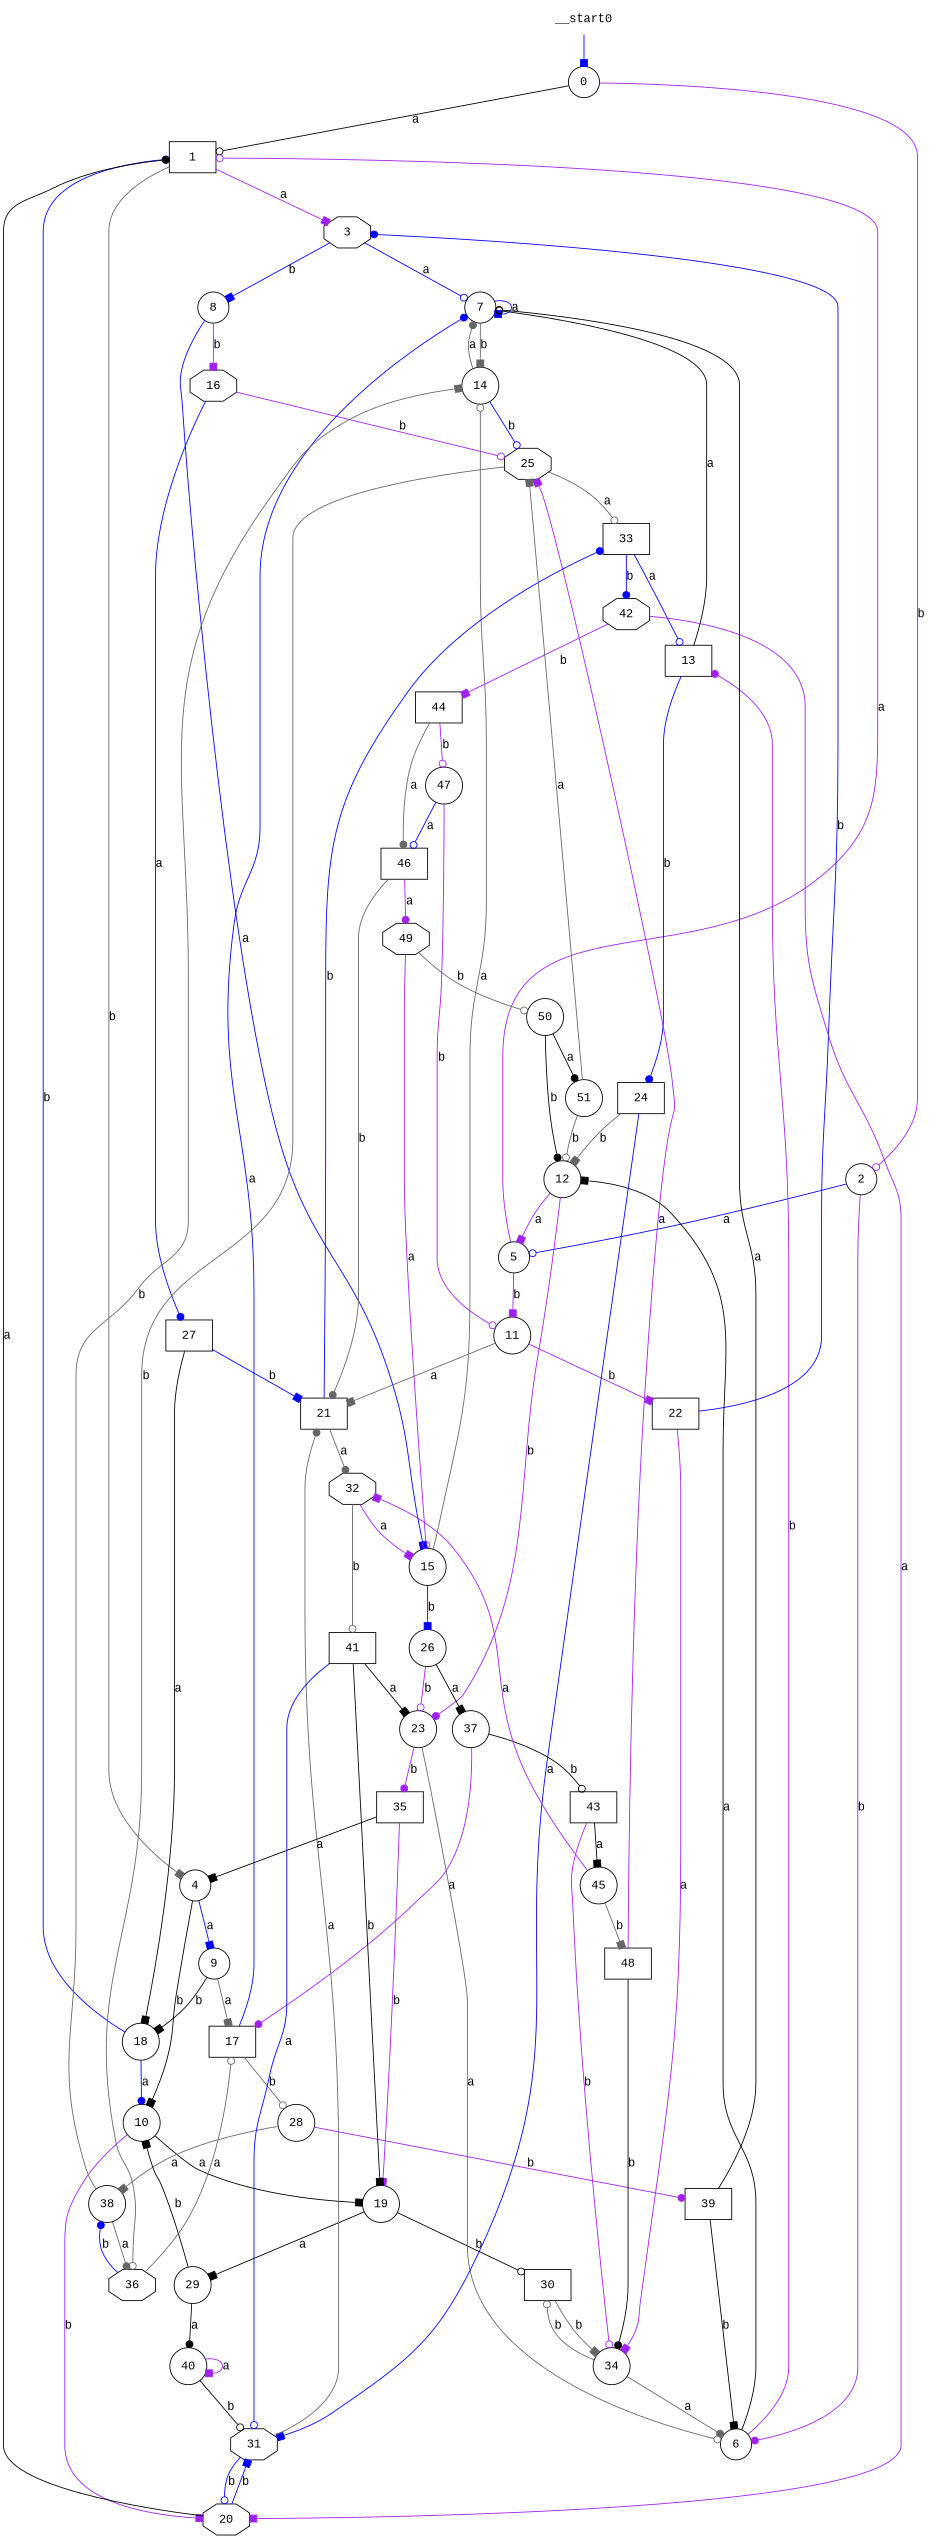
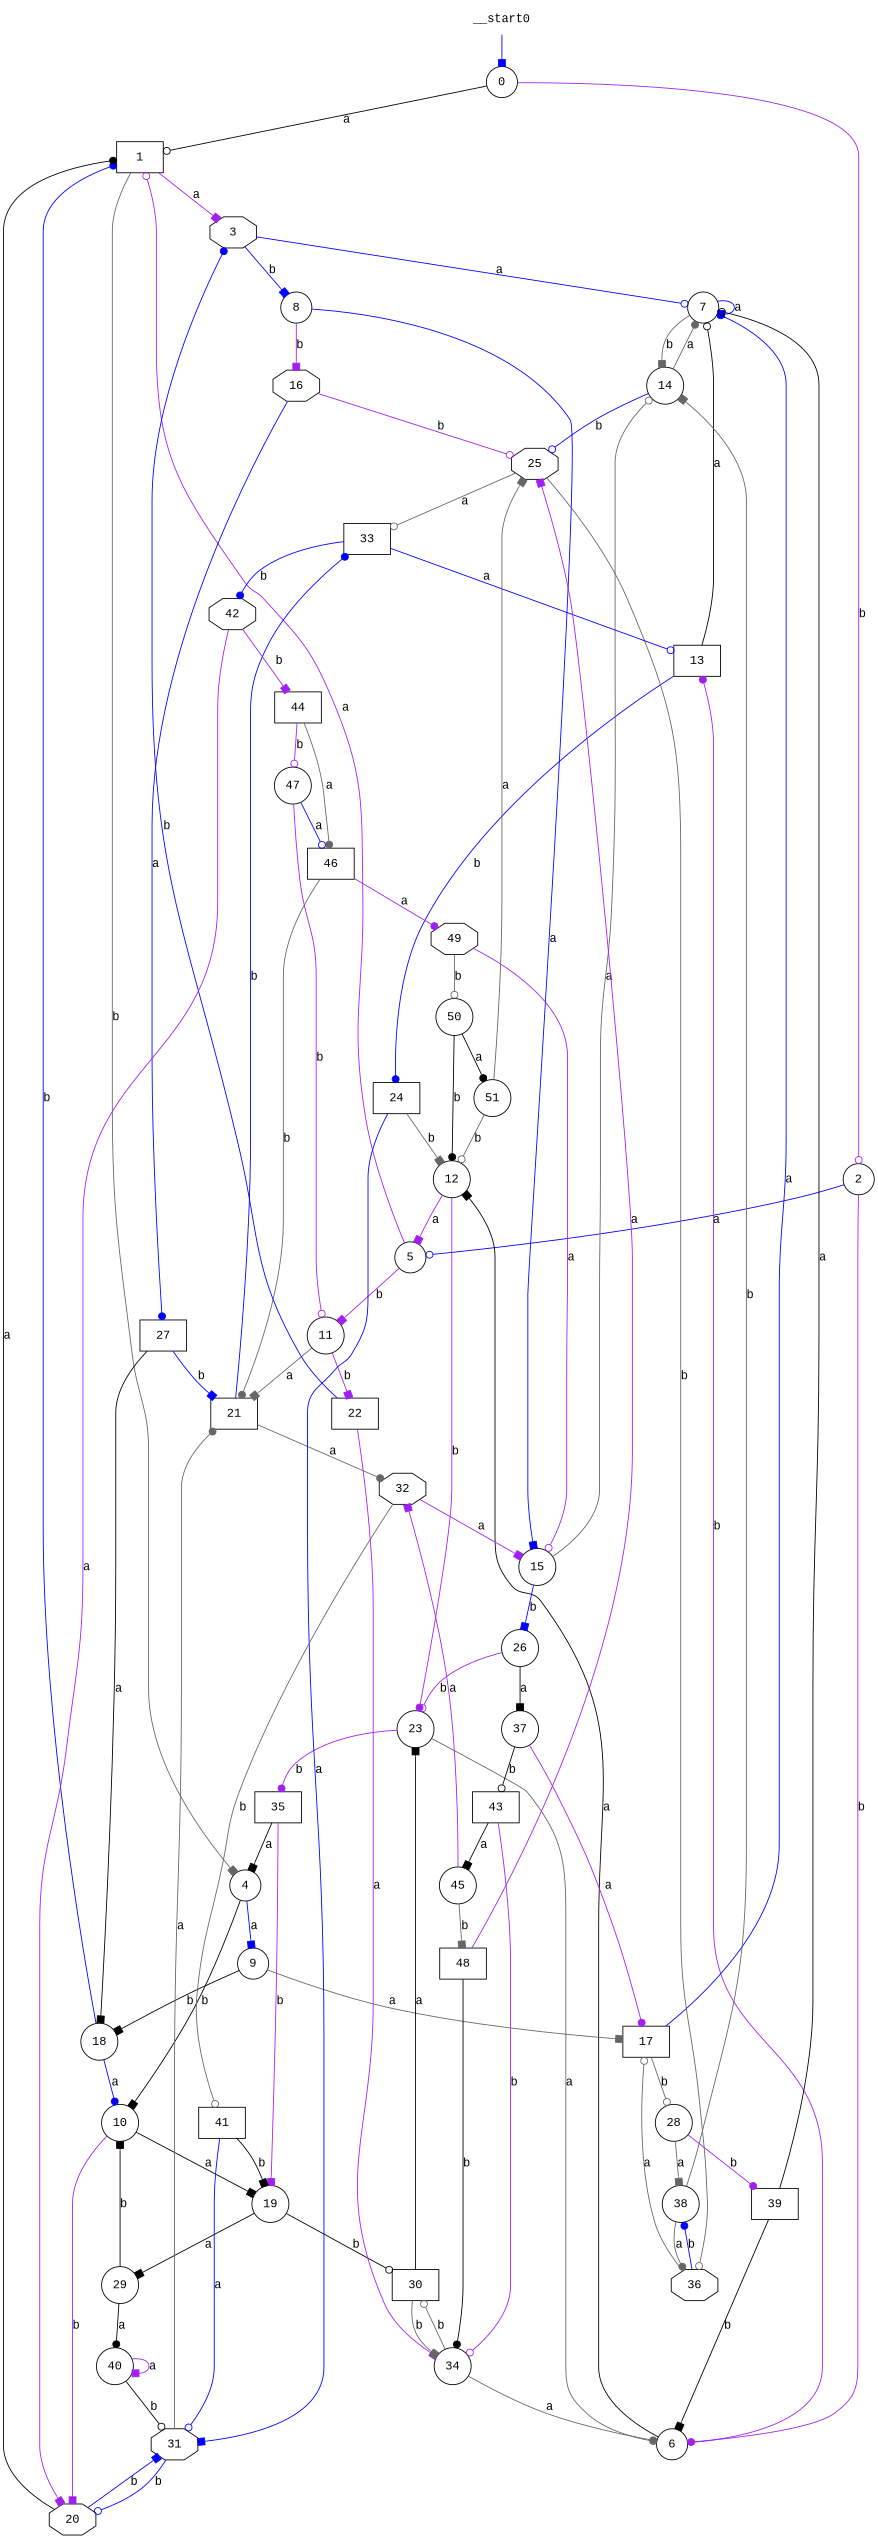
edge "41" -> "23": now "30" -> "23"
